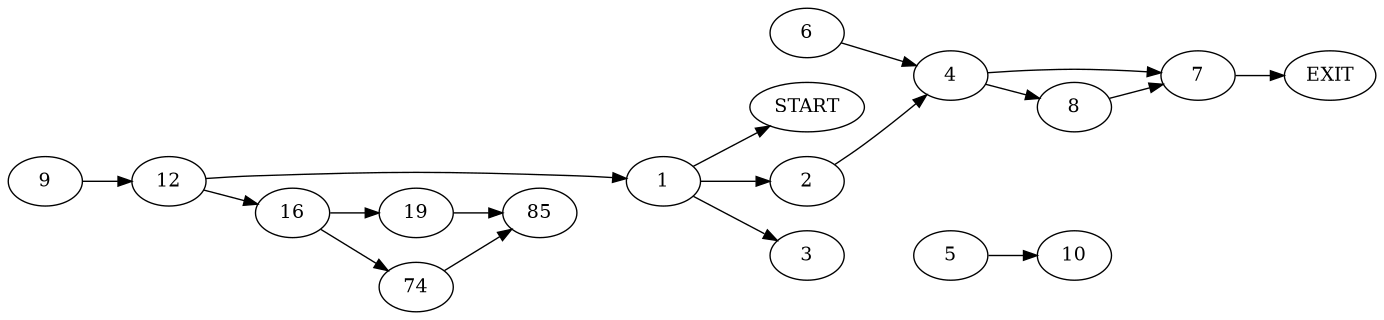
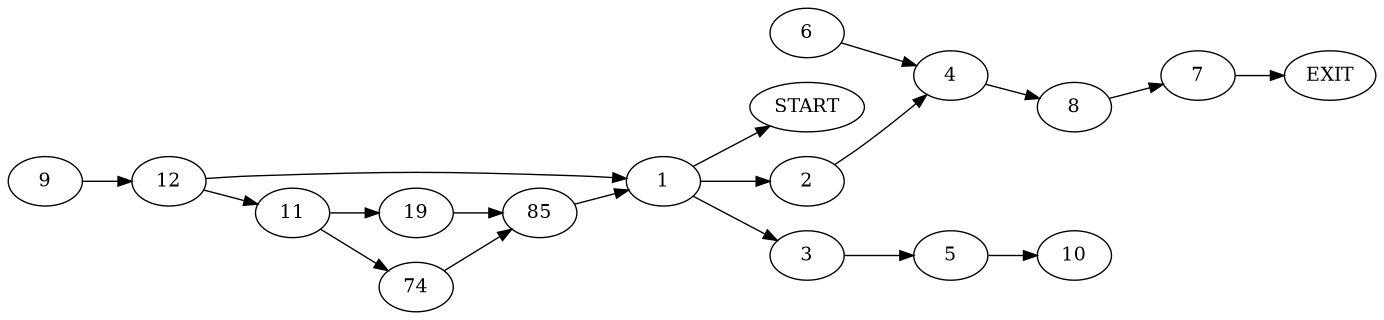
edge "4" -> "7": removed
edge "85" -> "1": added
node "16": label "16" -> "11"
edge "3" -> "5": added
